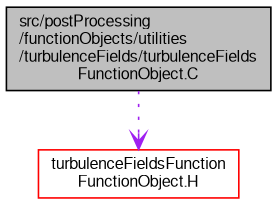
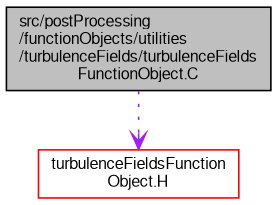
node "turbulenceFieldsFunction FunctionObject.H": label "turbulenceFieldsFunction FunctionObject.H" -> "turbulenceFieldsFunction Object.H"
